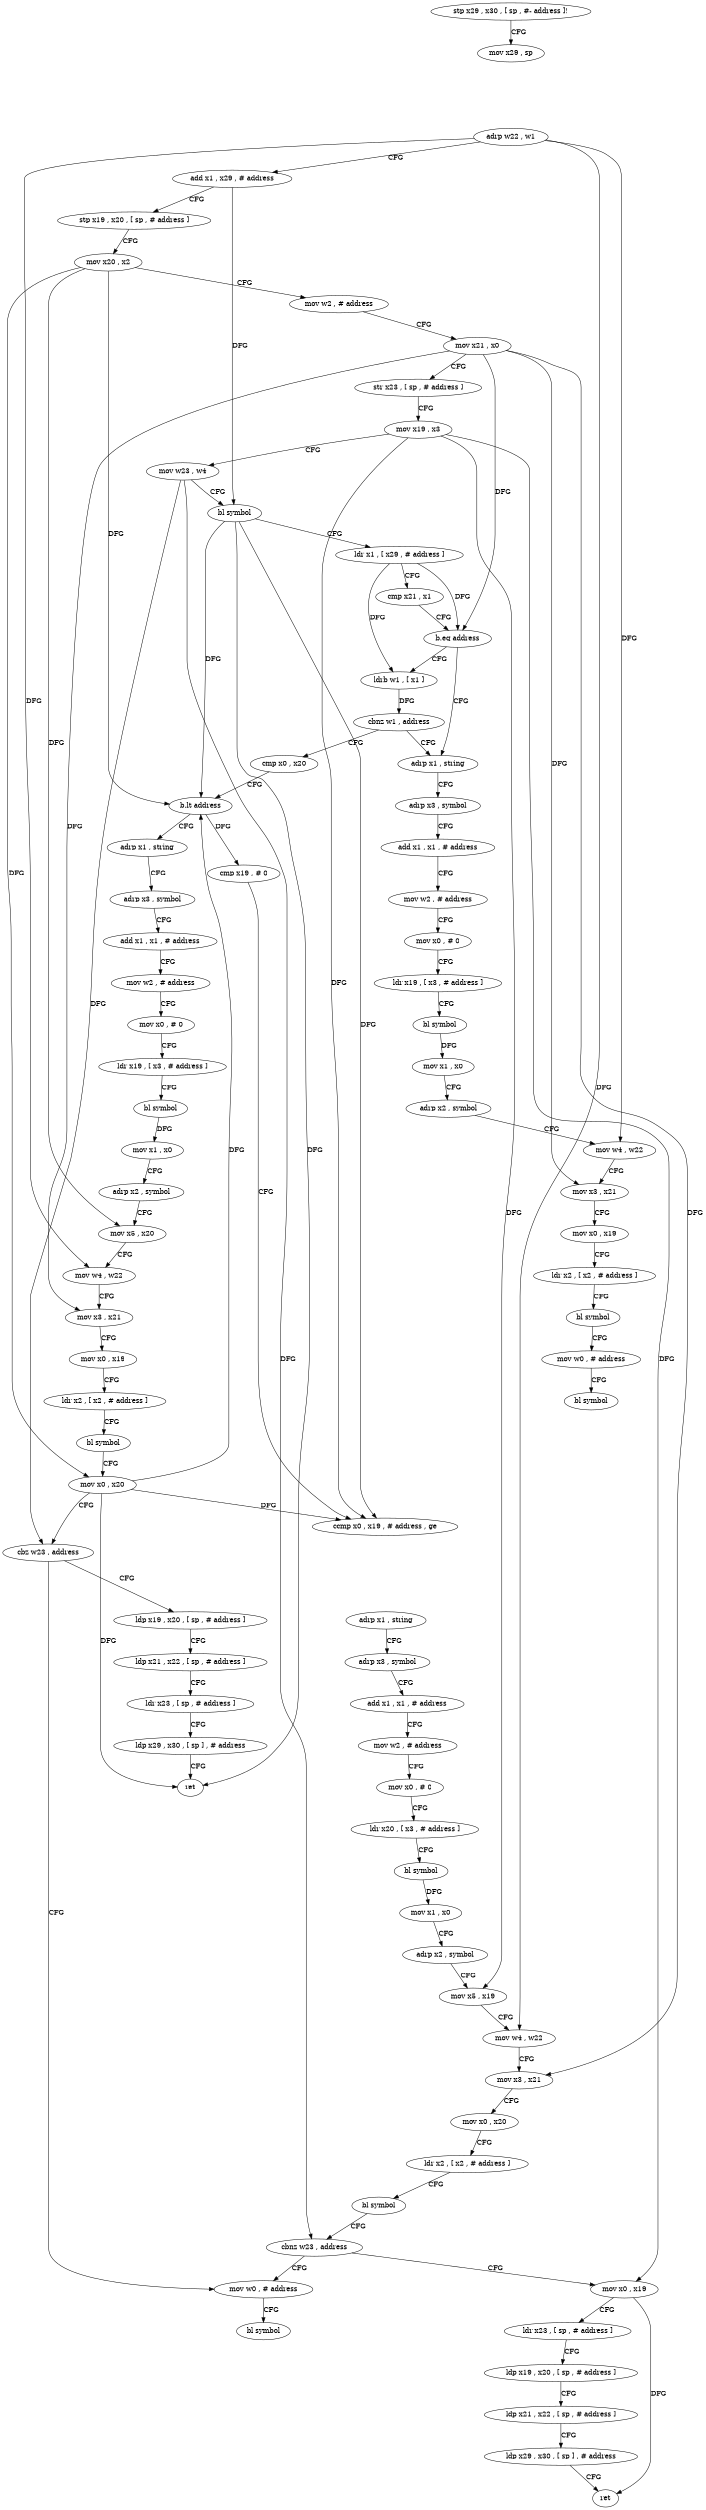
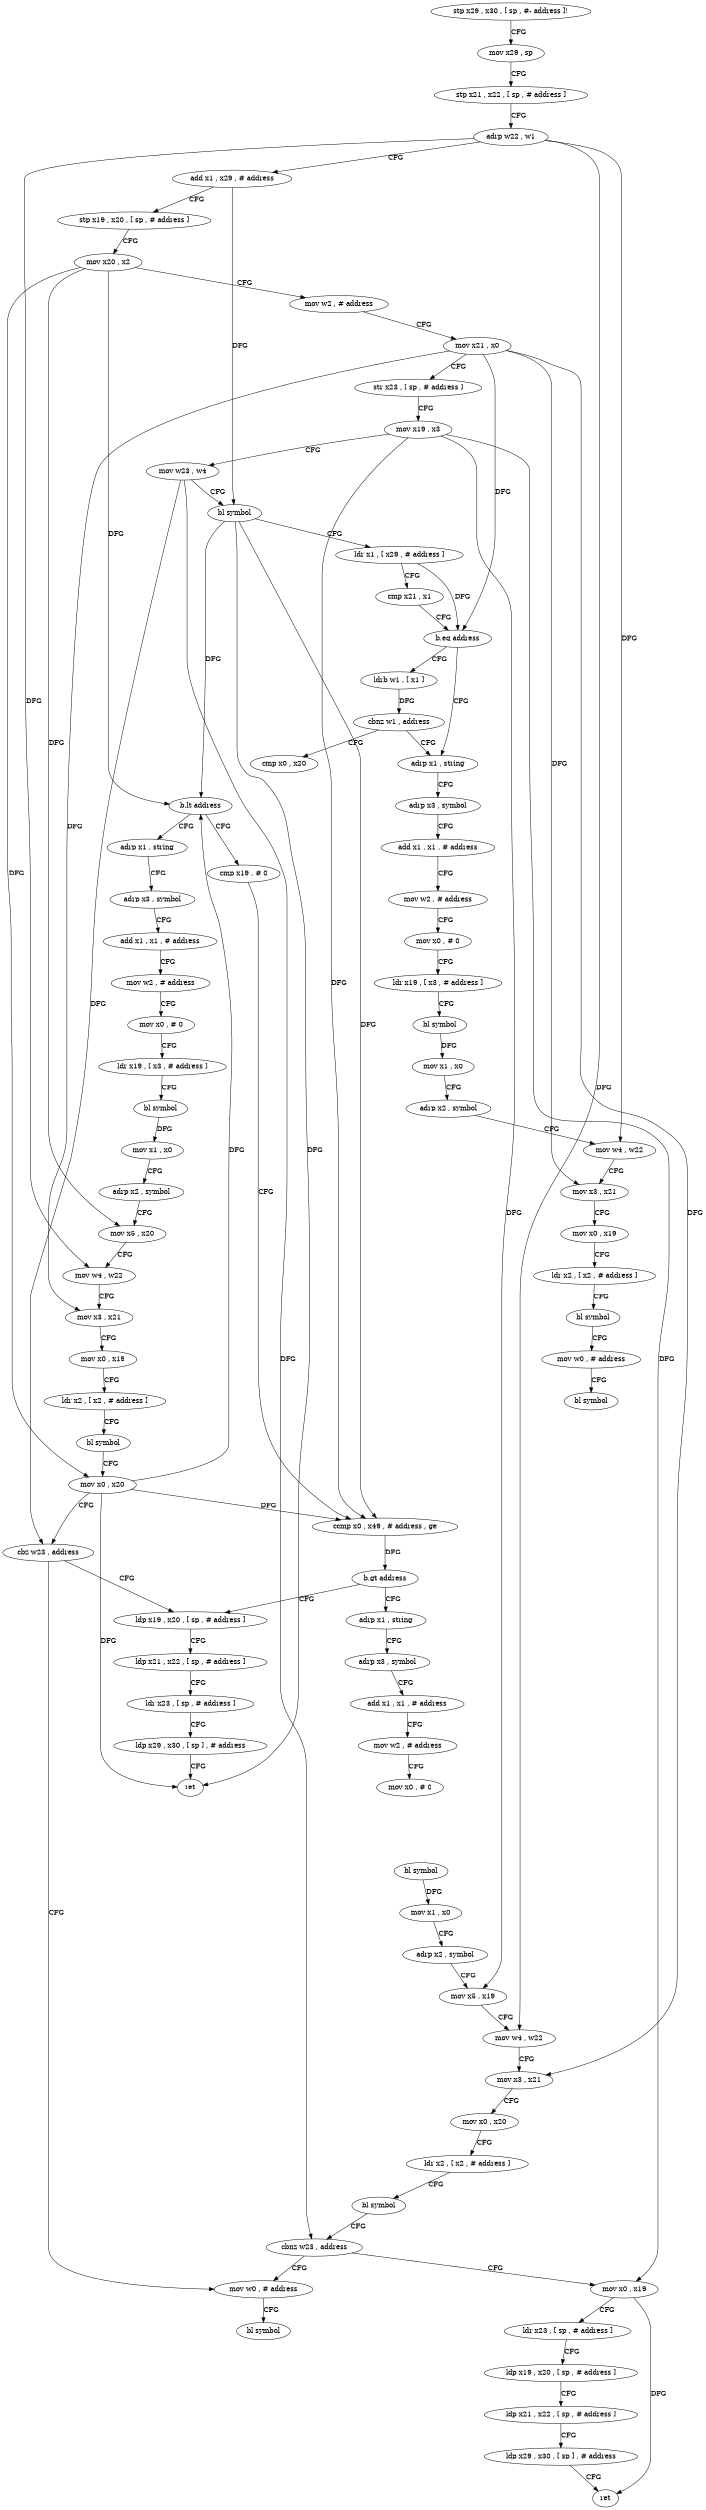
node "stp x21 , x22 , [ sp , # address ]": added
edge "ldr x1 , [ x29 , # address ]" -> "ldrb w1 , [ x1 ]": removed, label "DFG"
edge "cmp x0 , x20" -> "b.lt address": removed, label "CFG"
edge "b.lt address" -> "cmp x19 , # 0": label "DFG" -> "CFG"
node "ccmp x0 , x19 , # address , ge": label "ccmp x0 , x19 , # address , ge" -> "ccmp x0 , x49 , # address , ge"
node "b.gt address": added
node "ldr x20 , [ x3 , # address ]": removed
